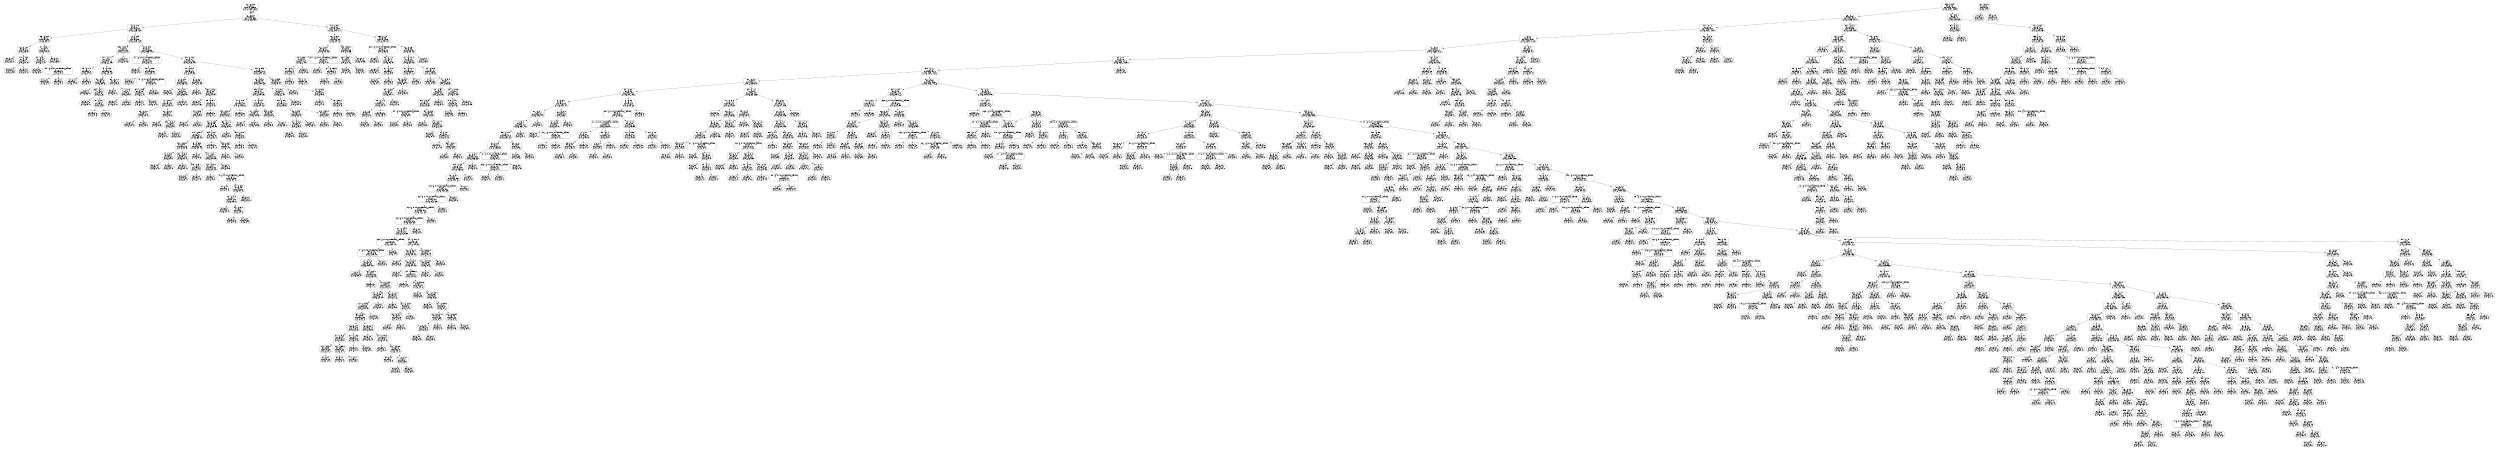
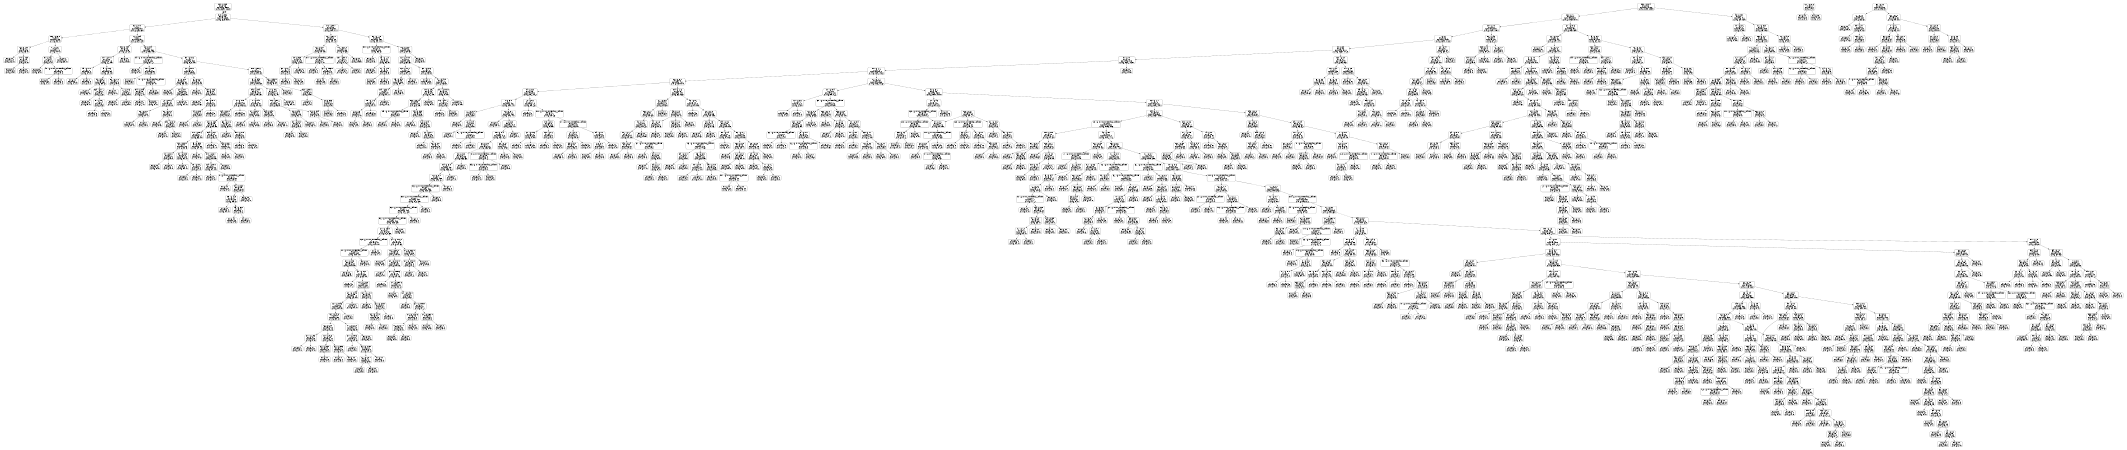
edge "355 <= -0.2 gini = 0.5 samples = 37 value = [24, 28]" -> "336 <= 0.5 gini = 0.4 samples = 13 value = [12, 4]": now "355 <= -0.2 gini = 0.5 samples = 37 value = [24, 28]" -> "1 <= 2.0 gini = 0.3 samples = 5 value = [1, 4]"
edge "69 <= 0.5 gini = 0.4 samples = 126 value = [120, 56]" -> "230 <= 0.6 gini = 0.4 samples = 105 value = [113, 37]": now "69 <= 0.5 gini = 0.4 samples = 126 value = [120, 56]" -> "197 <= 2.4 gini = 0.5 samples = 2 value = [1, 1]"
